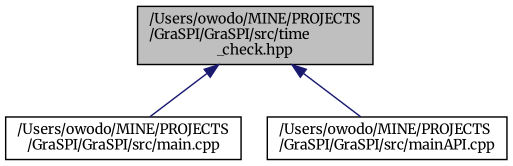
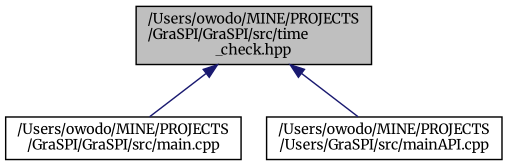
node "/Users/owodo/MINE/PROJECTS /GraSPI/GraSPI/src/mainAPI.cpp": label "/Users/owodo/MINE/PROJECTS /GraSPI/GraSPI/src/mainAPI.cpp" -> "/Users/owodo/MINE/PROJECTS /Users/GraSPI/src/mainAPI.cpp"
